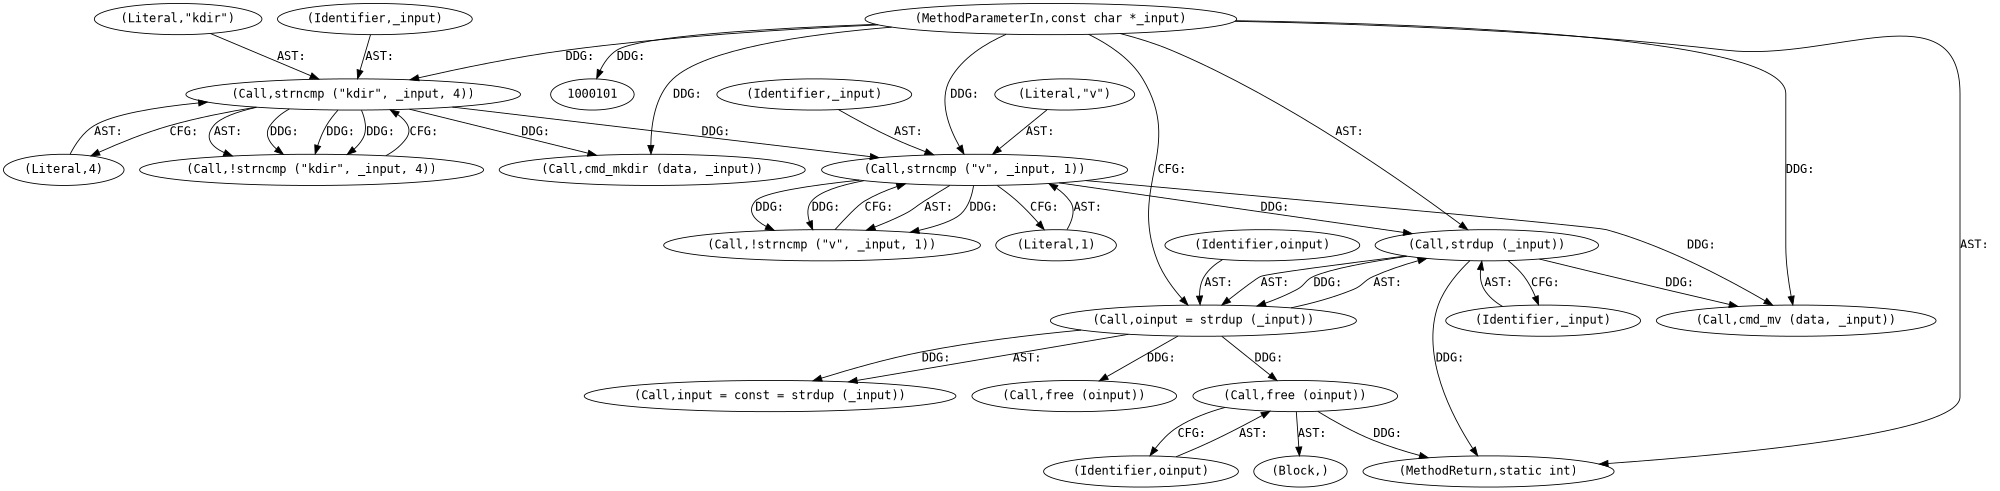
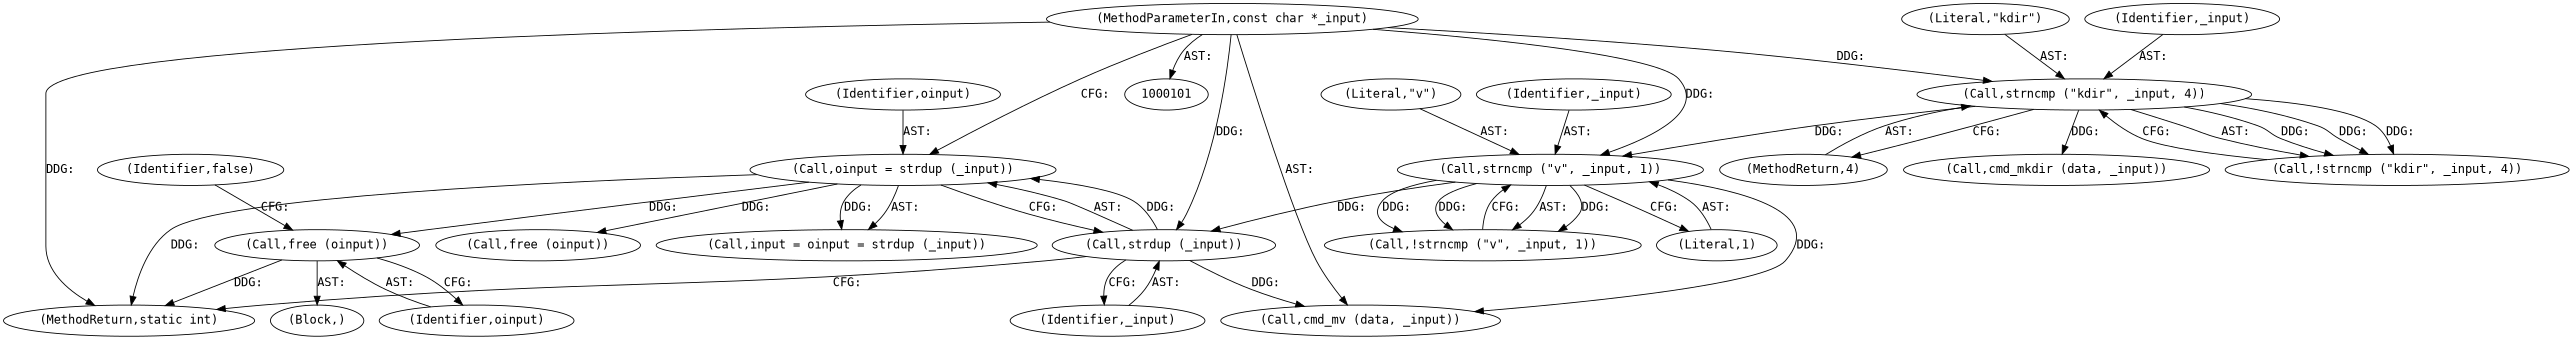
edge "(MethodParameterIn,const char *_input)" -> "(Call,cmd_mkdir (data, _input))": removed, label "DDG:"
edge "(MethodParameterIn,const char *_input)" -> "1000101": label "DDG: " -> "AST: "
edge "(MethodParameterIn,const char *_input)" -> "(Call,strdup (_input))": label "AST: " -> "DDG: "
node "(Literal,4)": label "(Literal,4)" -> "(MethodReturn,4)"
node "(Identifier,false)": added
edge "(MethodParameterIn,const char *_input)" -> "(Call,cmd_mv (data, _input))": label "DDG: " -> "AST: "
edge "(Call,oinput = strdup (_input))" -> "(MethodReturn,static int)": added, label "DDG:"
edge "(MethodParameterIn,const char *_input)" -> "(MethodReturn,static int)": label "AST: " -> "DDG: "
edge "(Call,oinput = strdup (_input))" -> "(Call,strdup (_input))": label "AST: " -> "CFG: "
edge "(Call,strdup (_input))" -> "(MethodReturn,static int)": label "DDG: " -> "CFG: "
node "(Call,input = const = strdup (_input))": label "(Call,input = const = strdup (_input))" -> "(Call,input = oinput = strdup (_input))"
